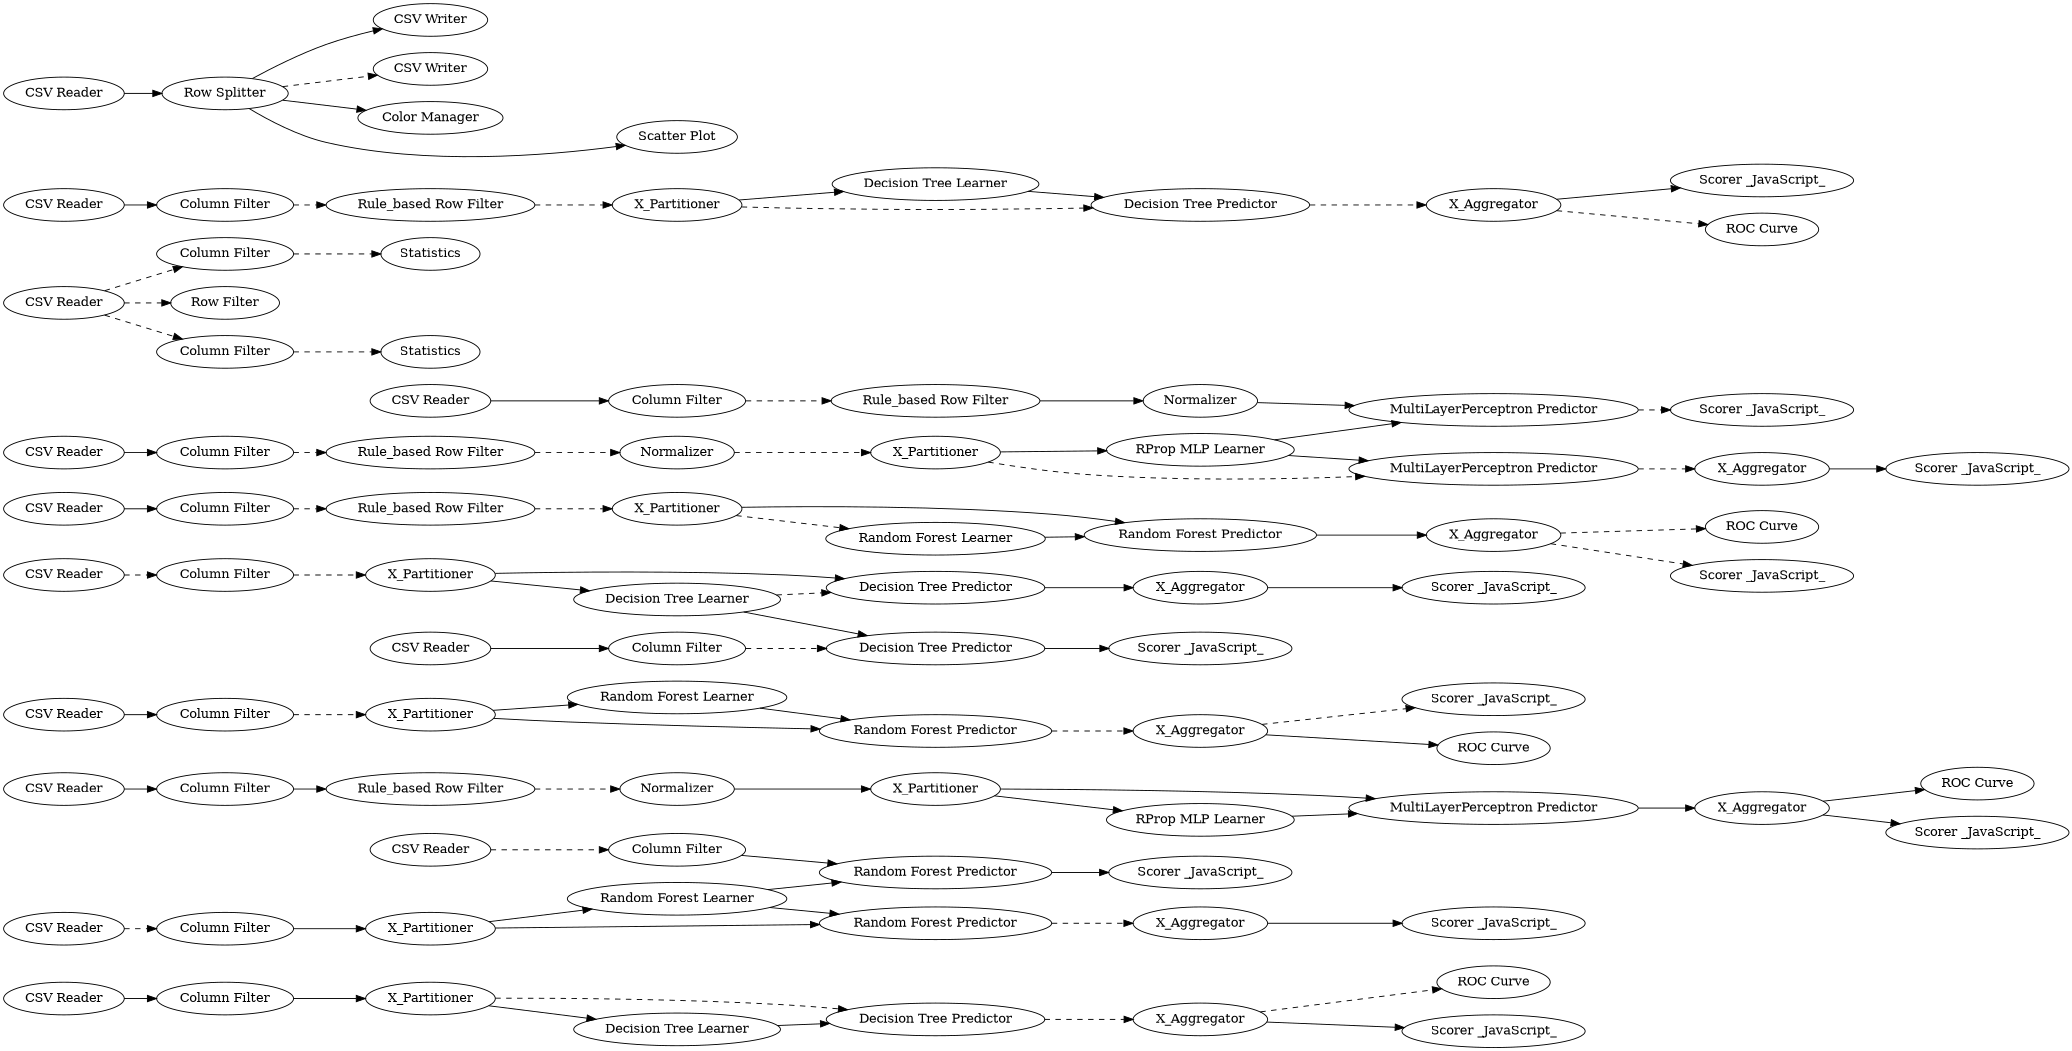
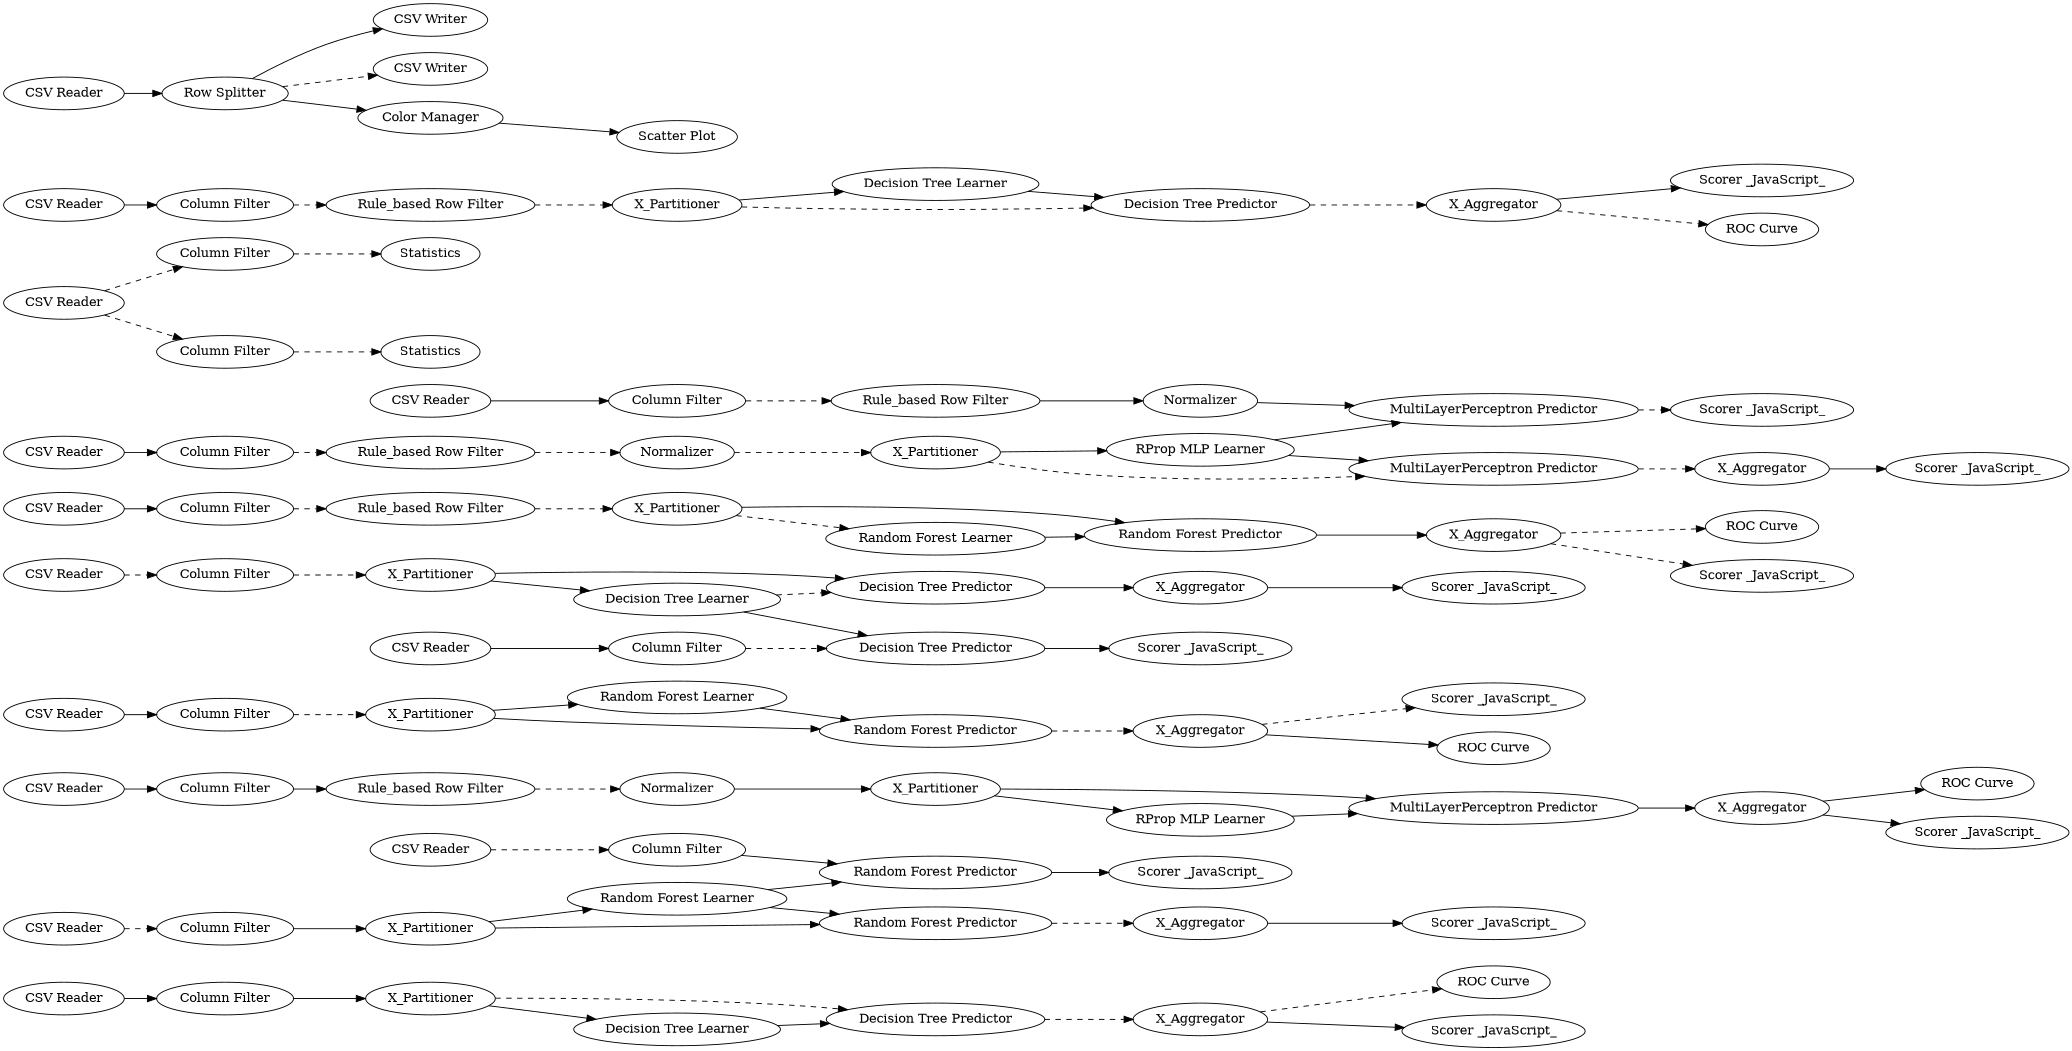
edge "Row Splitter" -> "Scatter Plot": now "Color Manager" -> "Scatter Plot"
node "Row Filter": removed
